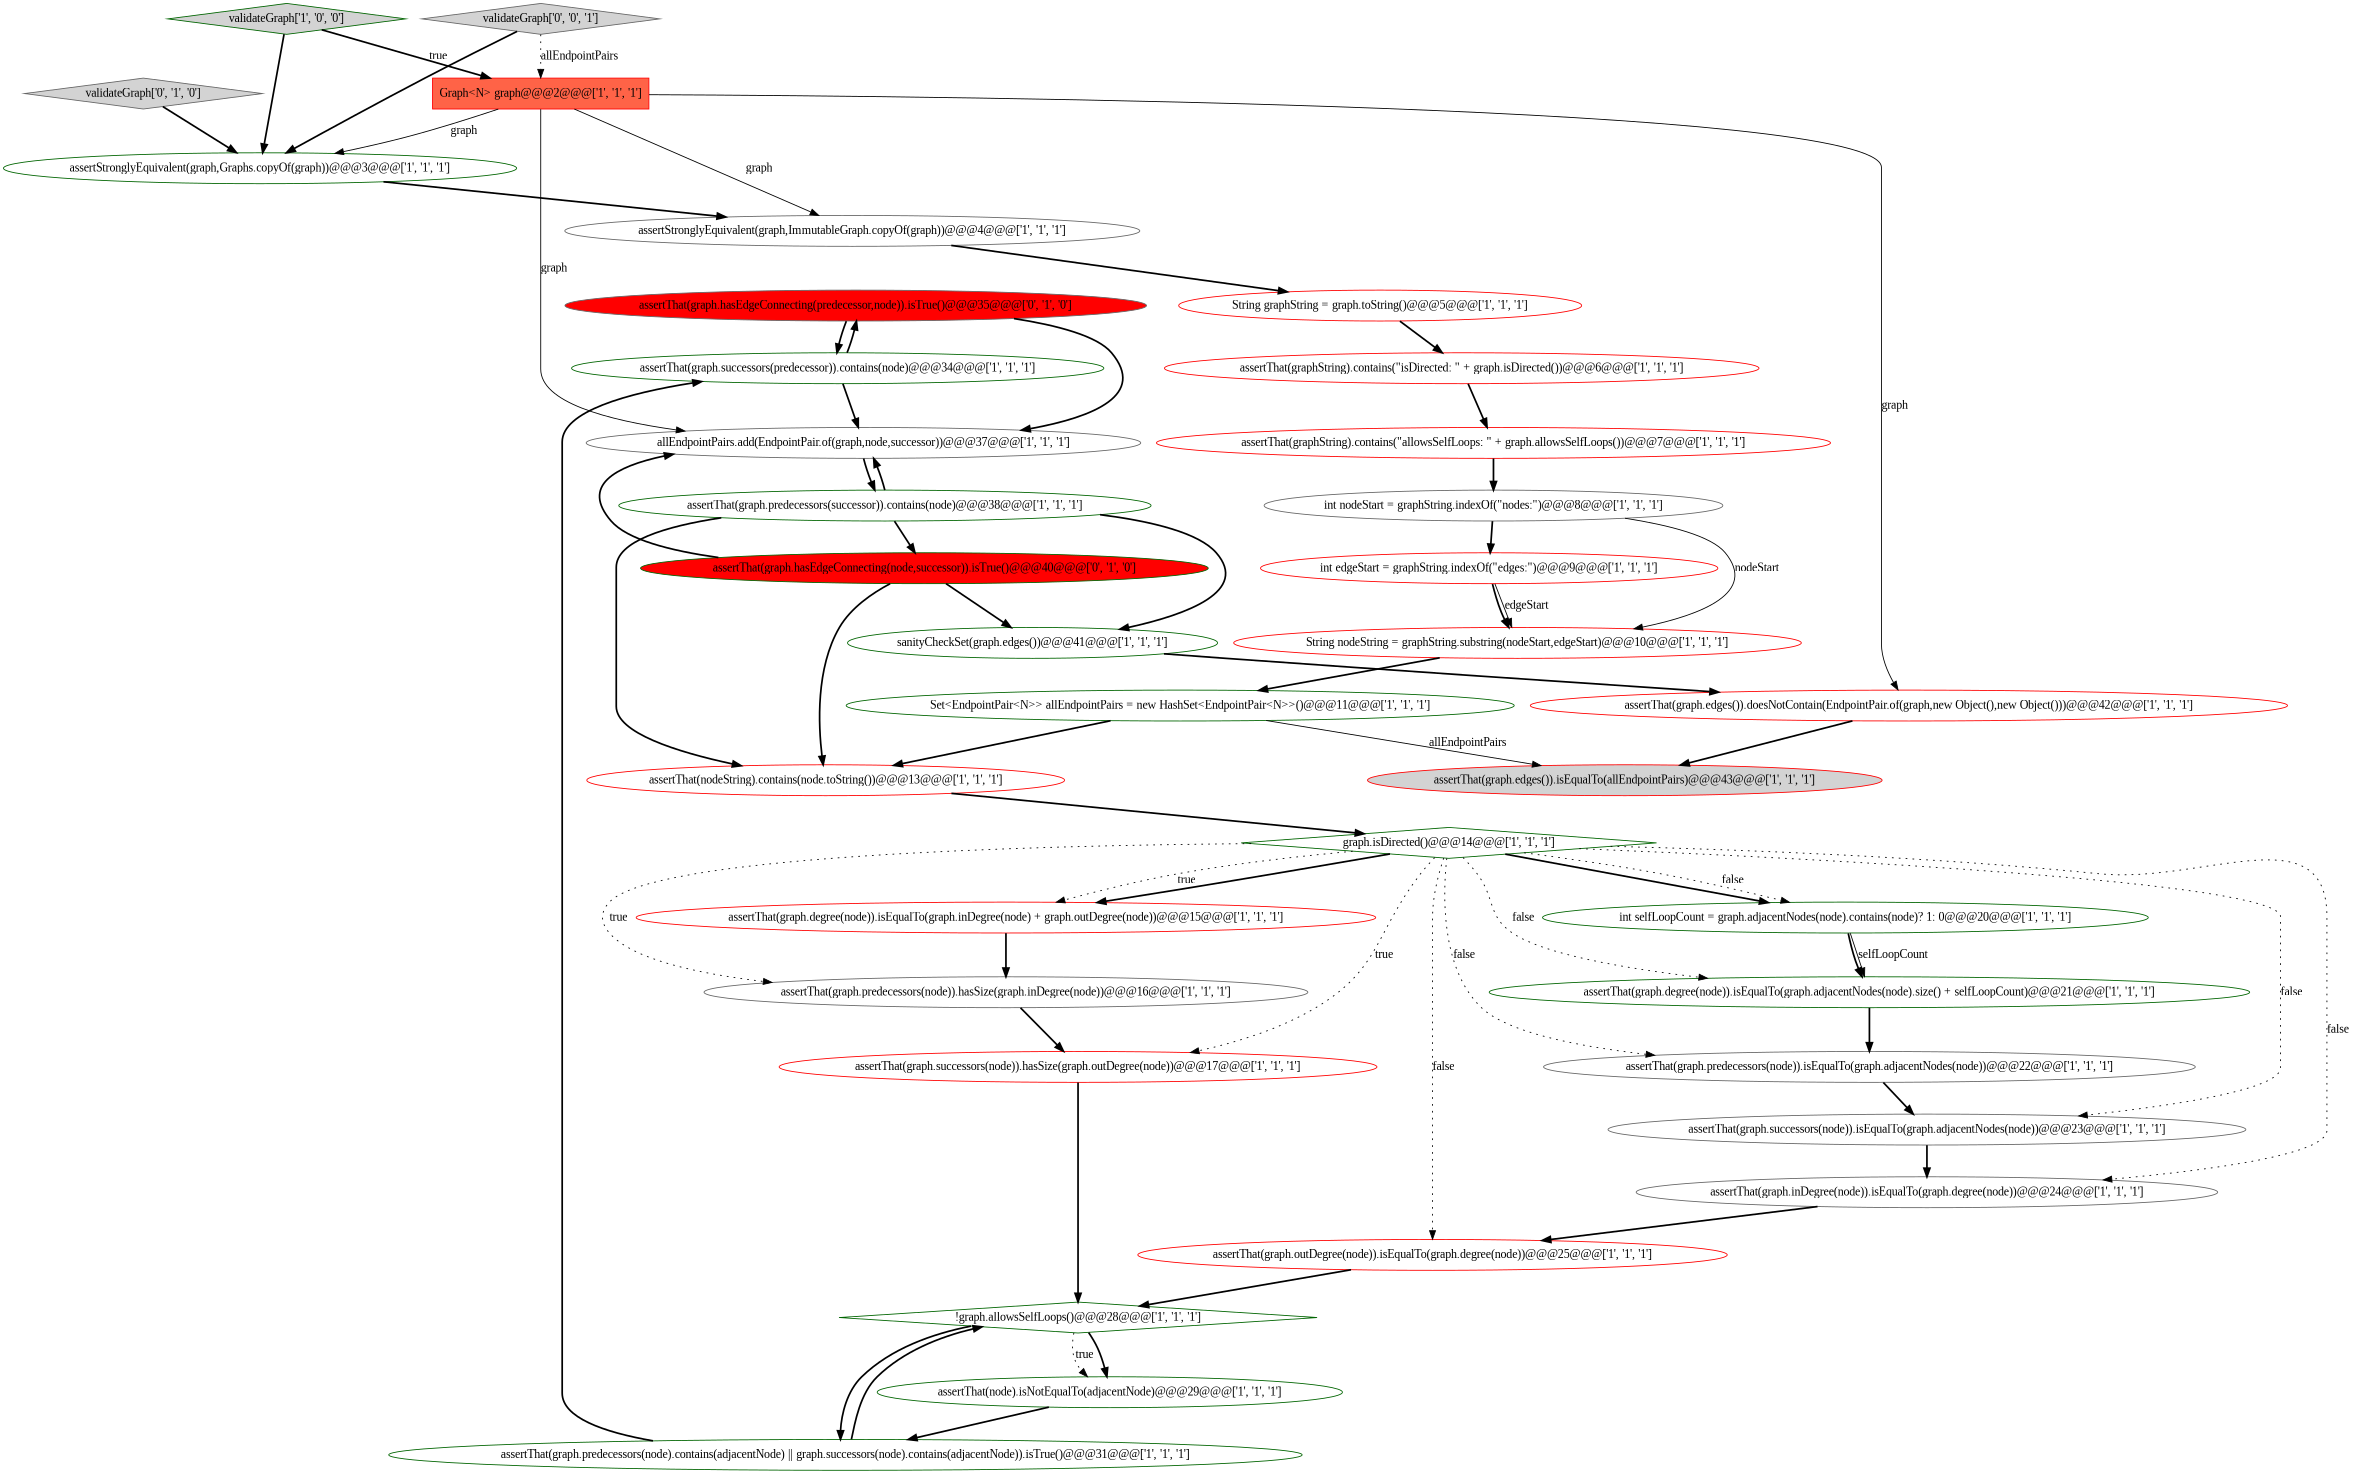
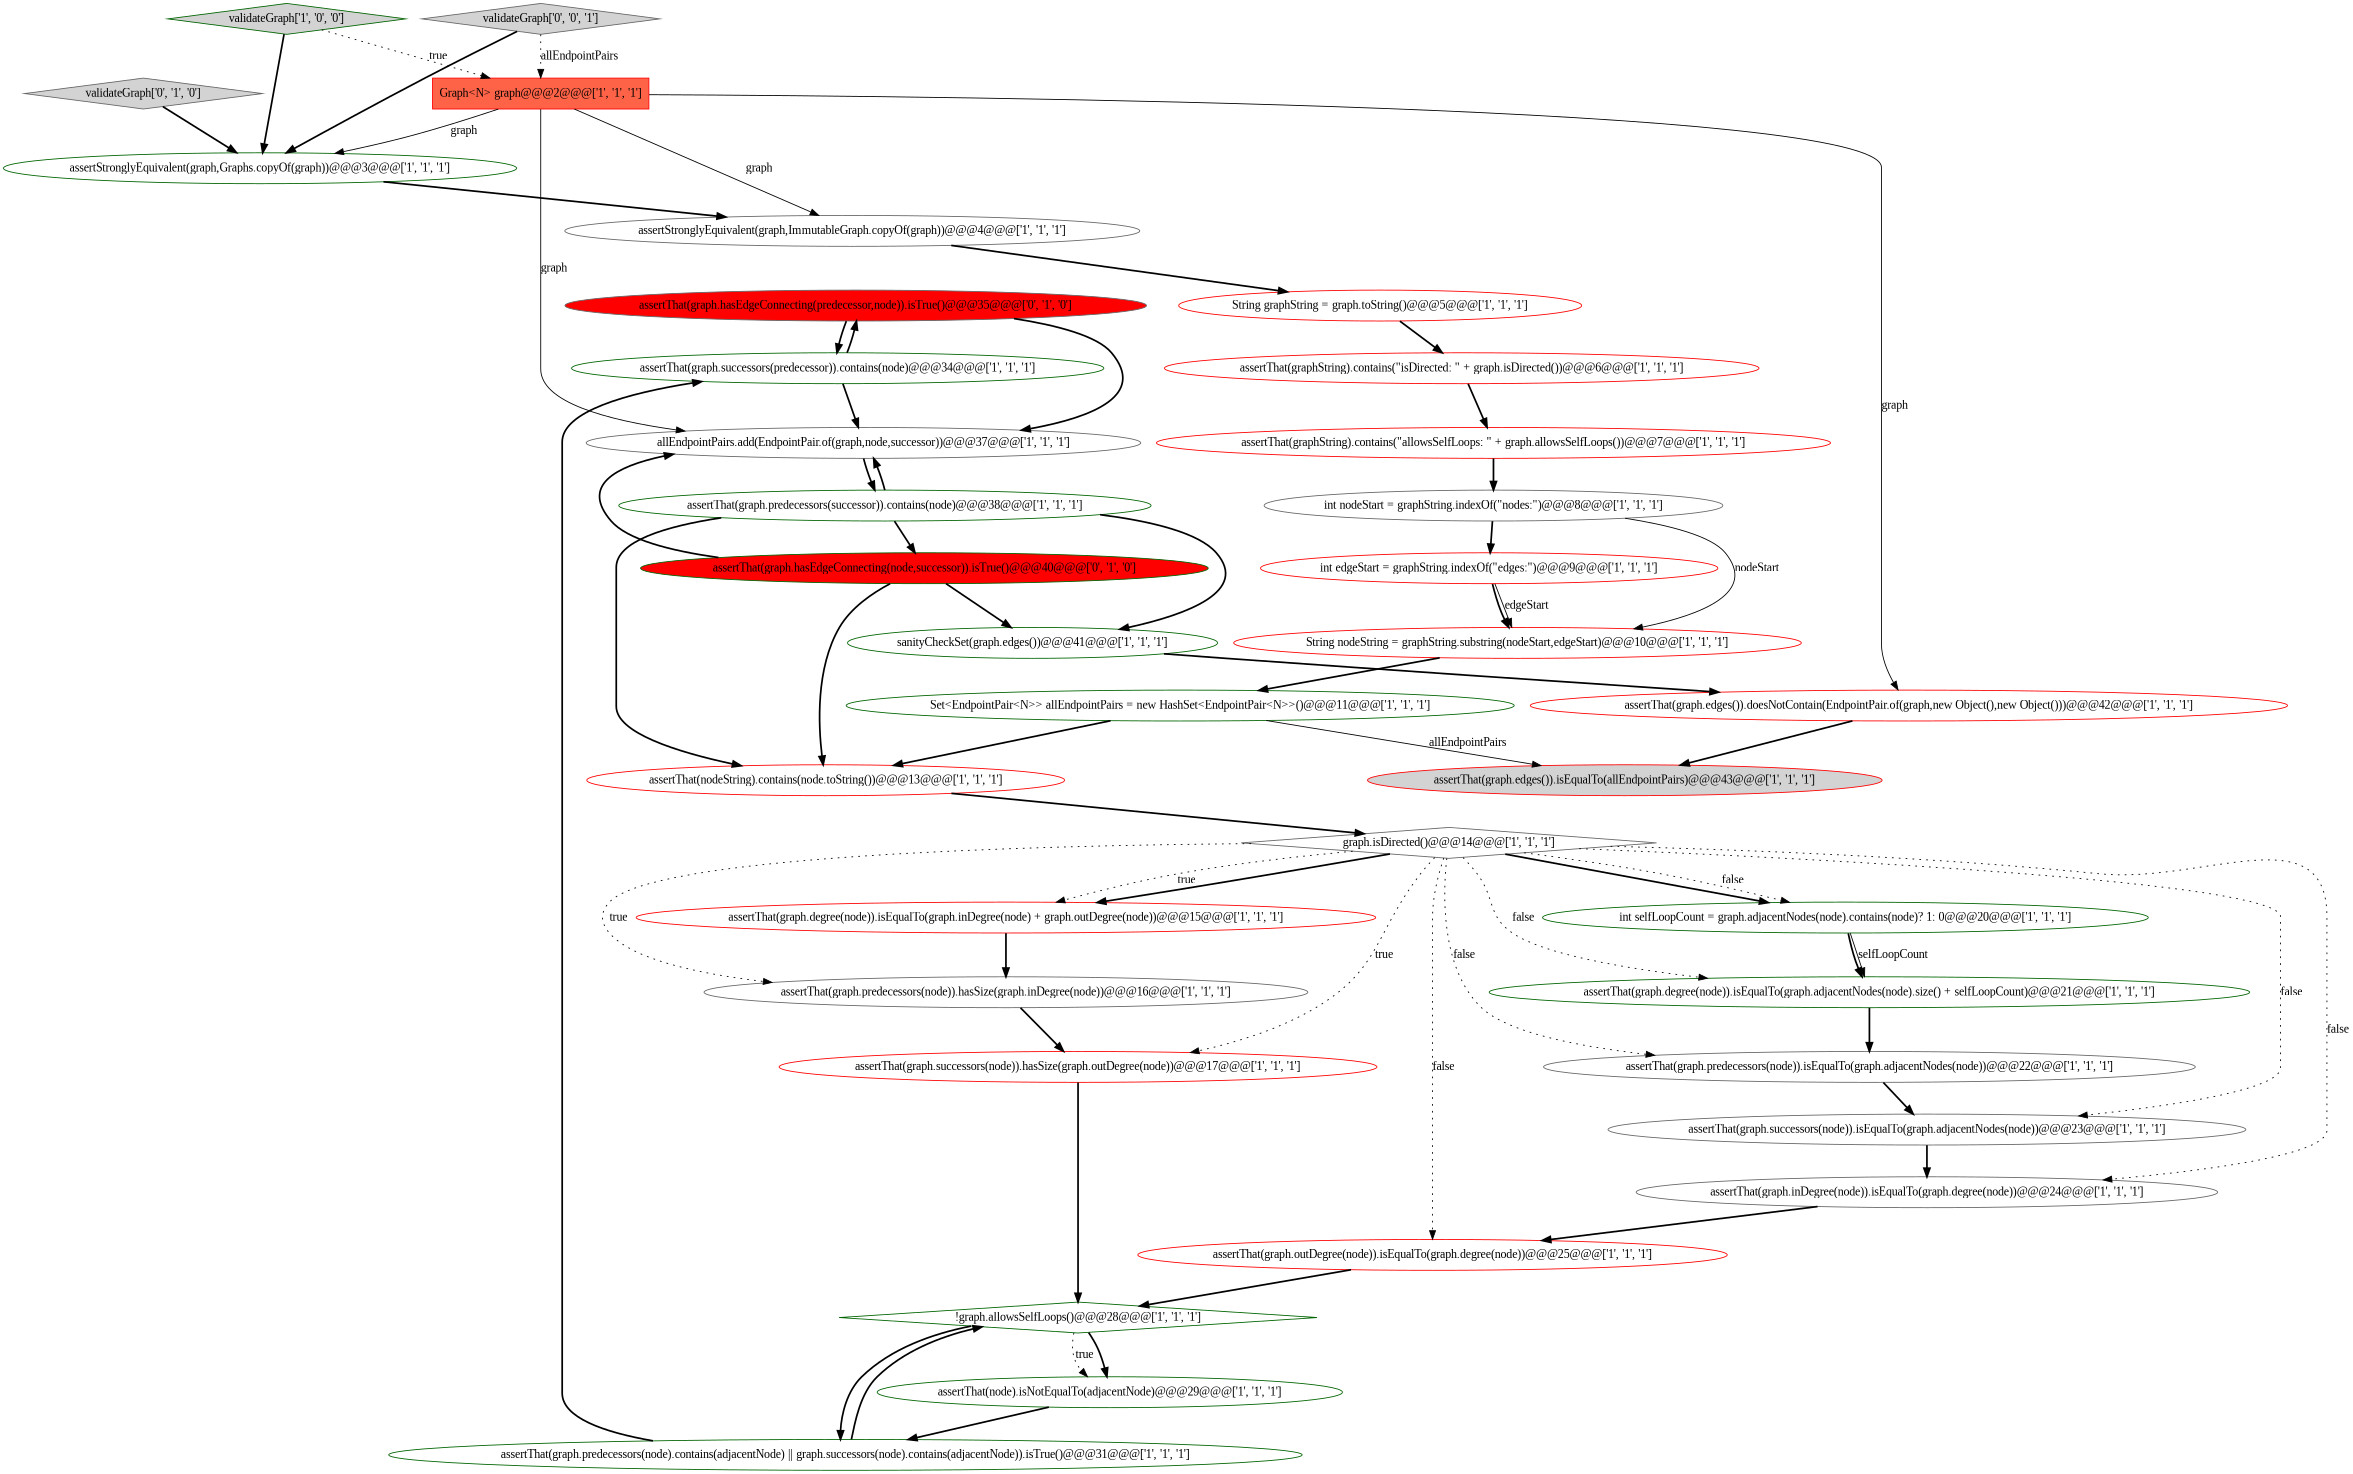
edge "validateGraph['1', '0', '0']" -> "Graph<N> graph@@@2@@@['1', '1', '1']": style bold -> dotted
node "graph.isDirected()@@@14@@@['1', '1', '1']": color darkgreen -> gray40
